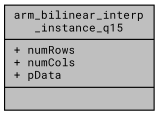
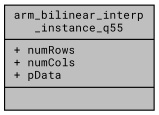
node "arm_bilinear_interp": text "_instance_q15" -> "_instance_q55"
